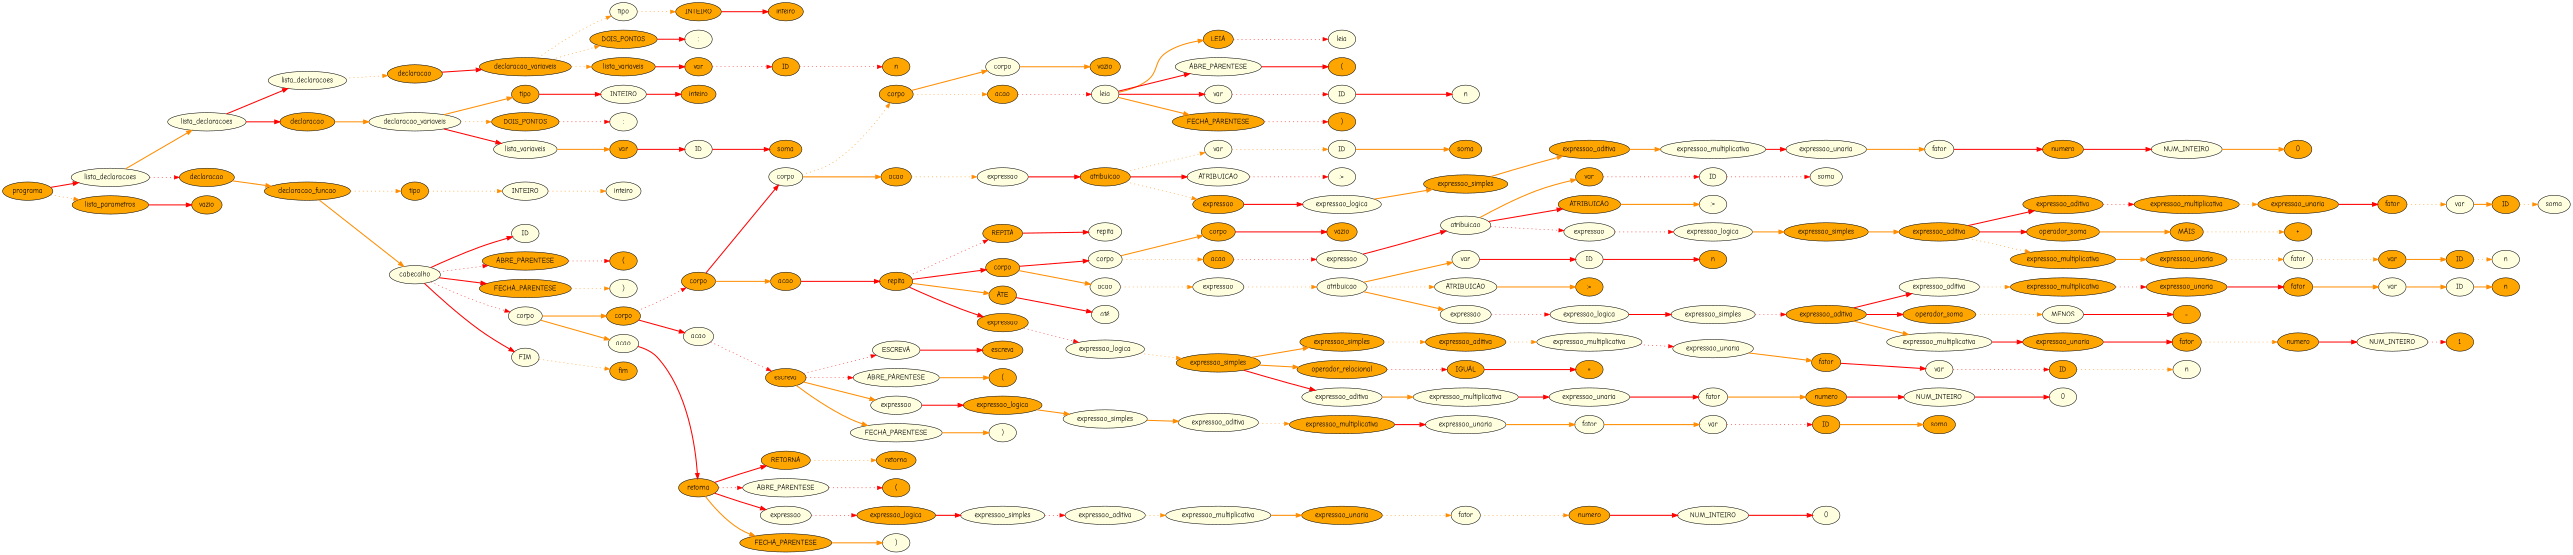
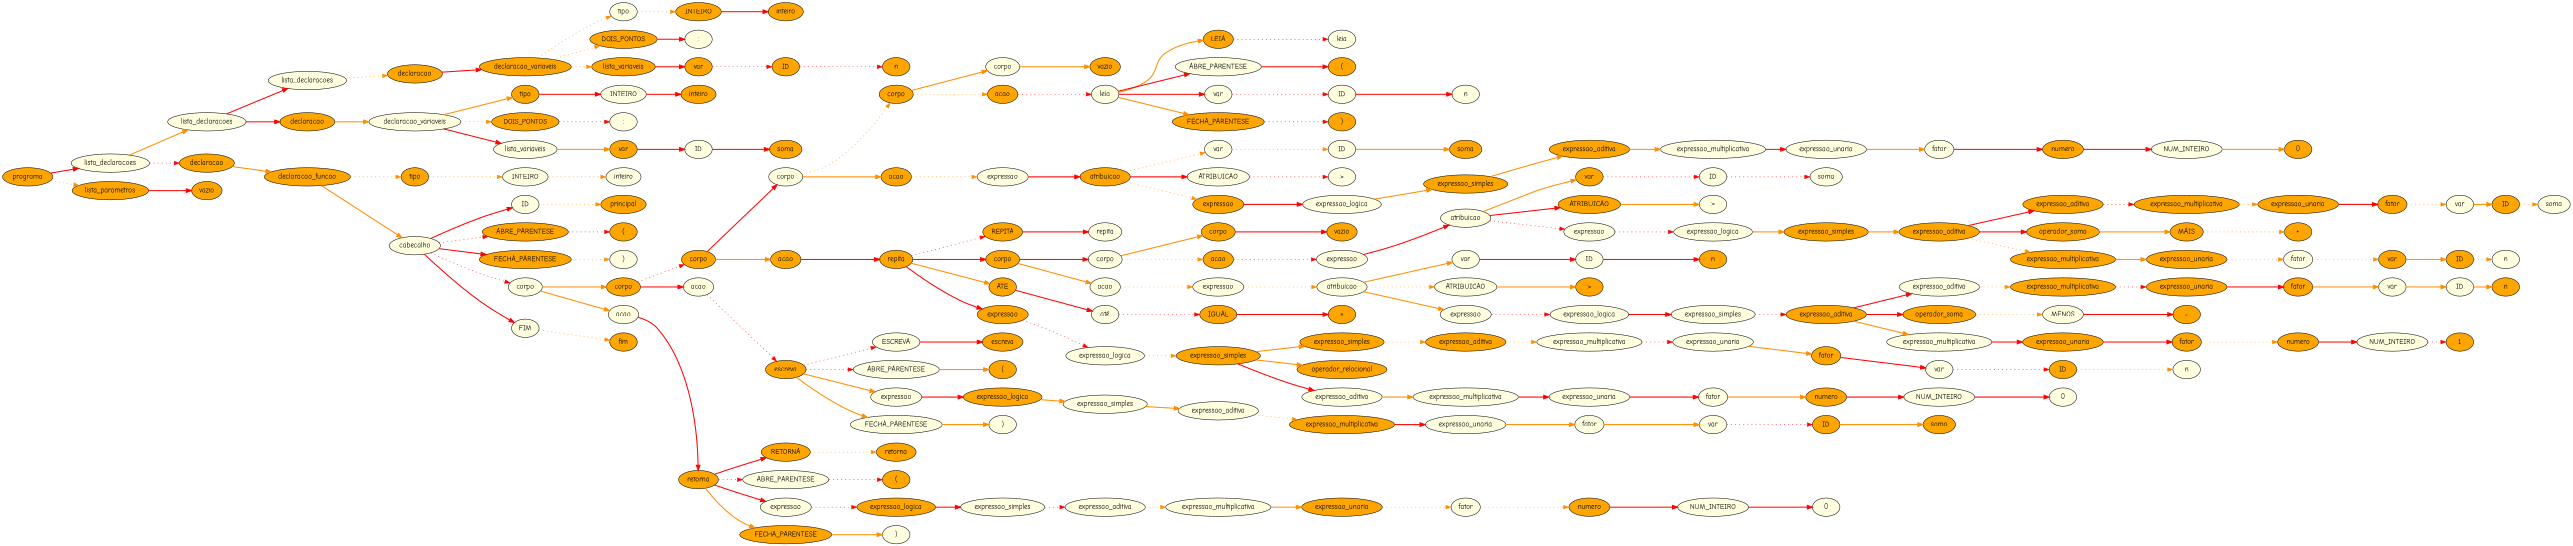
node "principal": added
edge "operador_relacional" -> "IGUAL": now "até" -> "IGUAL"
